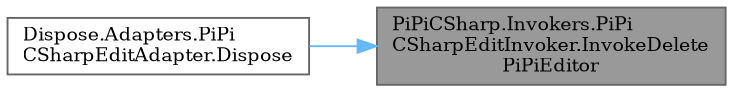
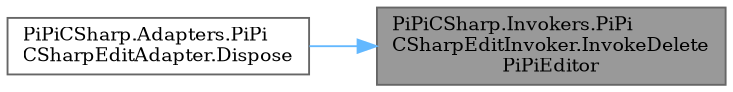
node "Dispose.Adapters.PiPi CSharpEditAdapter.Dispose": label "Dispose.Adapters.PiPi CSharpEditAdapter.Dispose" -> "PiPiCSharp.Adapters.PiPi CSharpEditAdapter.Dispose"
